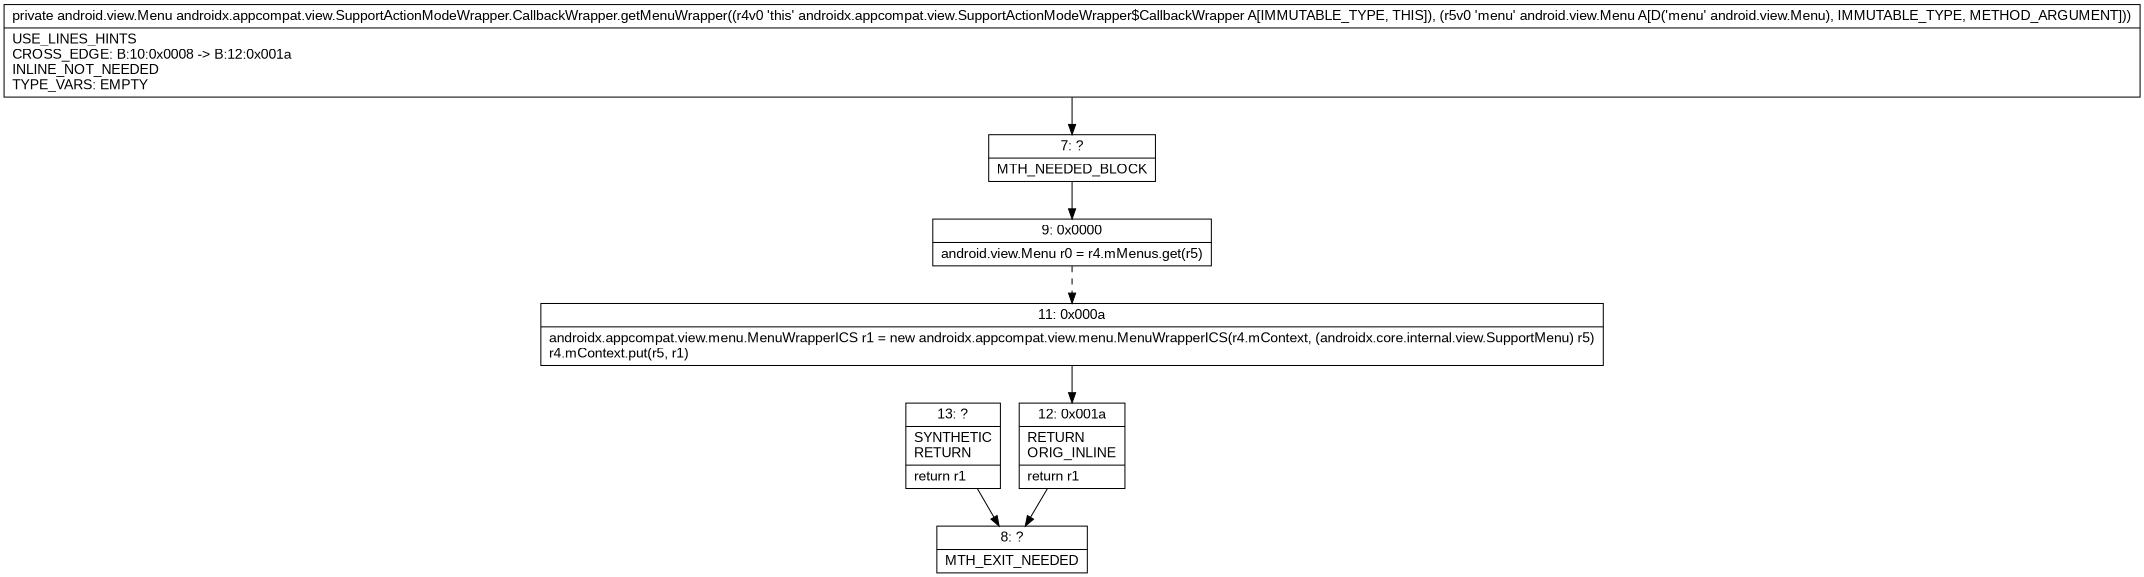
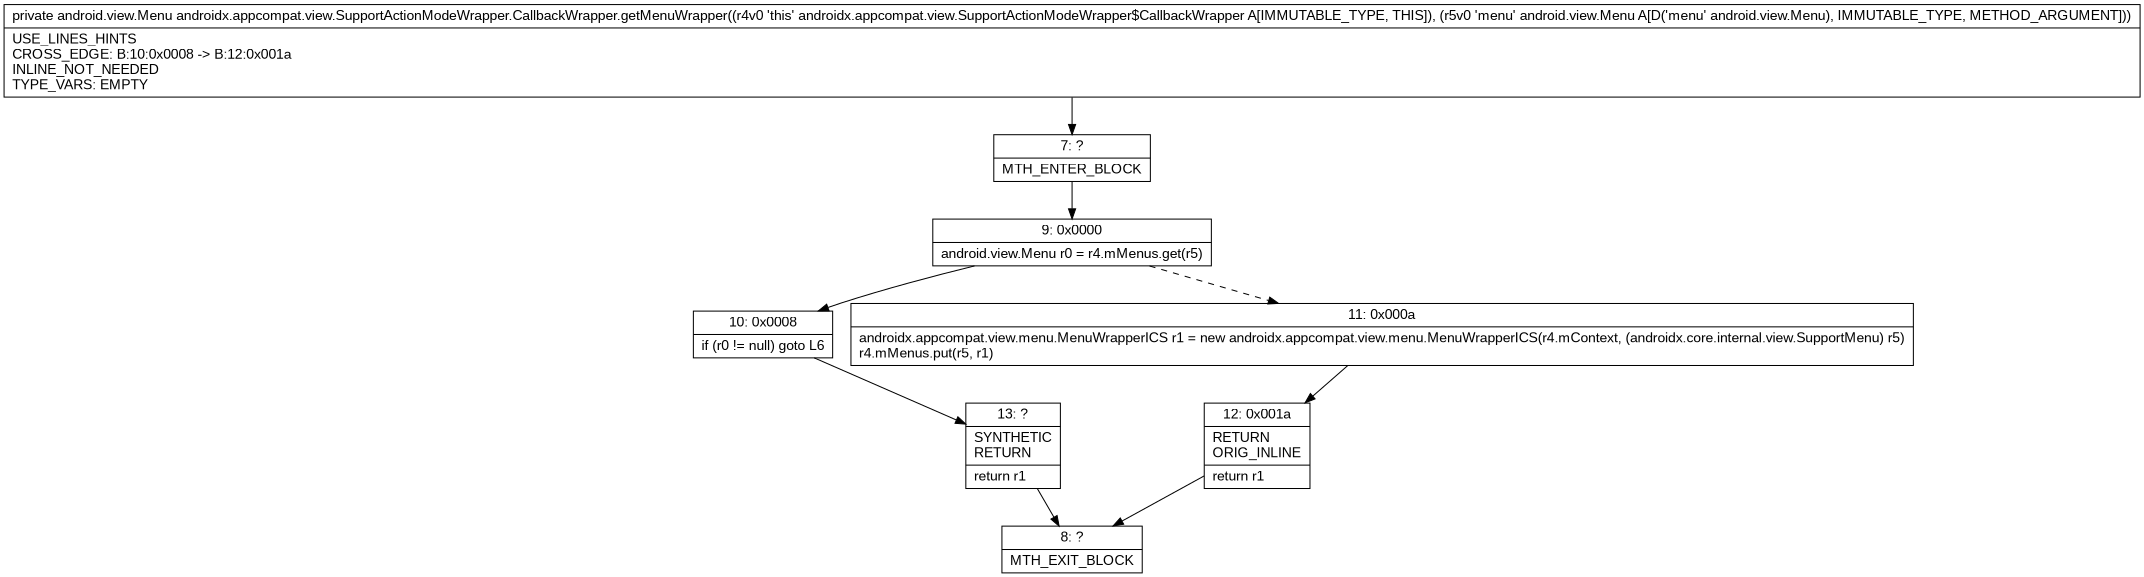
node "7: ?": text "MTH_NEEDED_BLOCK" -> "MTH_ENTER_BLOCK"
node "10: 0x0008": added
node "11: 0x000a": text "r4.mContext.put(r5, r1)" -> "r4.mMenus.put(r5, r1)"
node "8: ?": text "MTH_EXIT_NEEDED" -> "MTH_EXIT_BLOCK"
